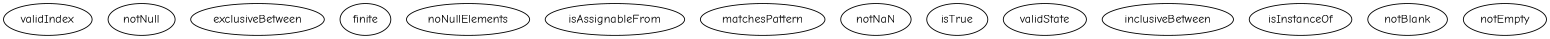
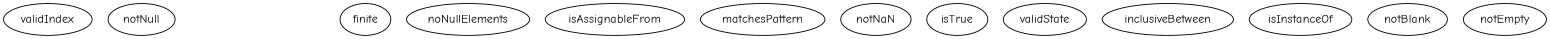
node "exclusiveBetween": removed
